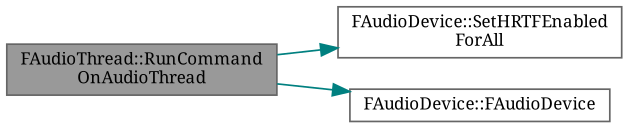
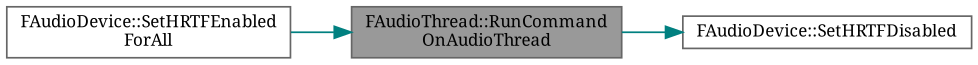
edge "FAudioThread::RunCommand OnAudioThread" -> "FAudioDevice::SetHRTFEnabled ForAll": reversed
node "FAudioDevice::FAudioDevice": label "FAudioDevice::FAudioDevice" -> "FAudioDevice::SetHRTFDisabled"
